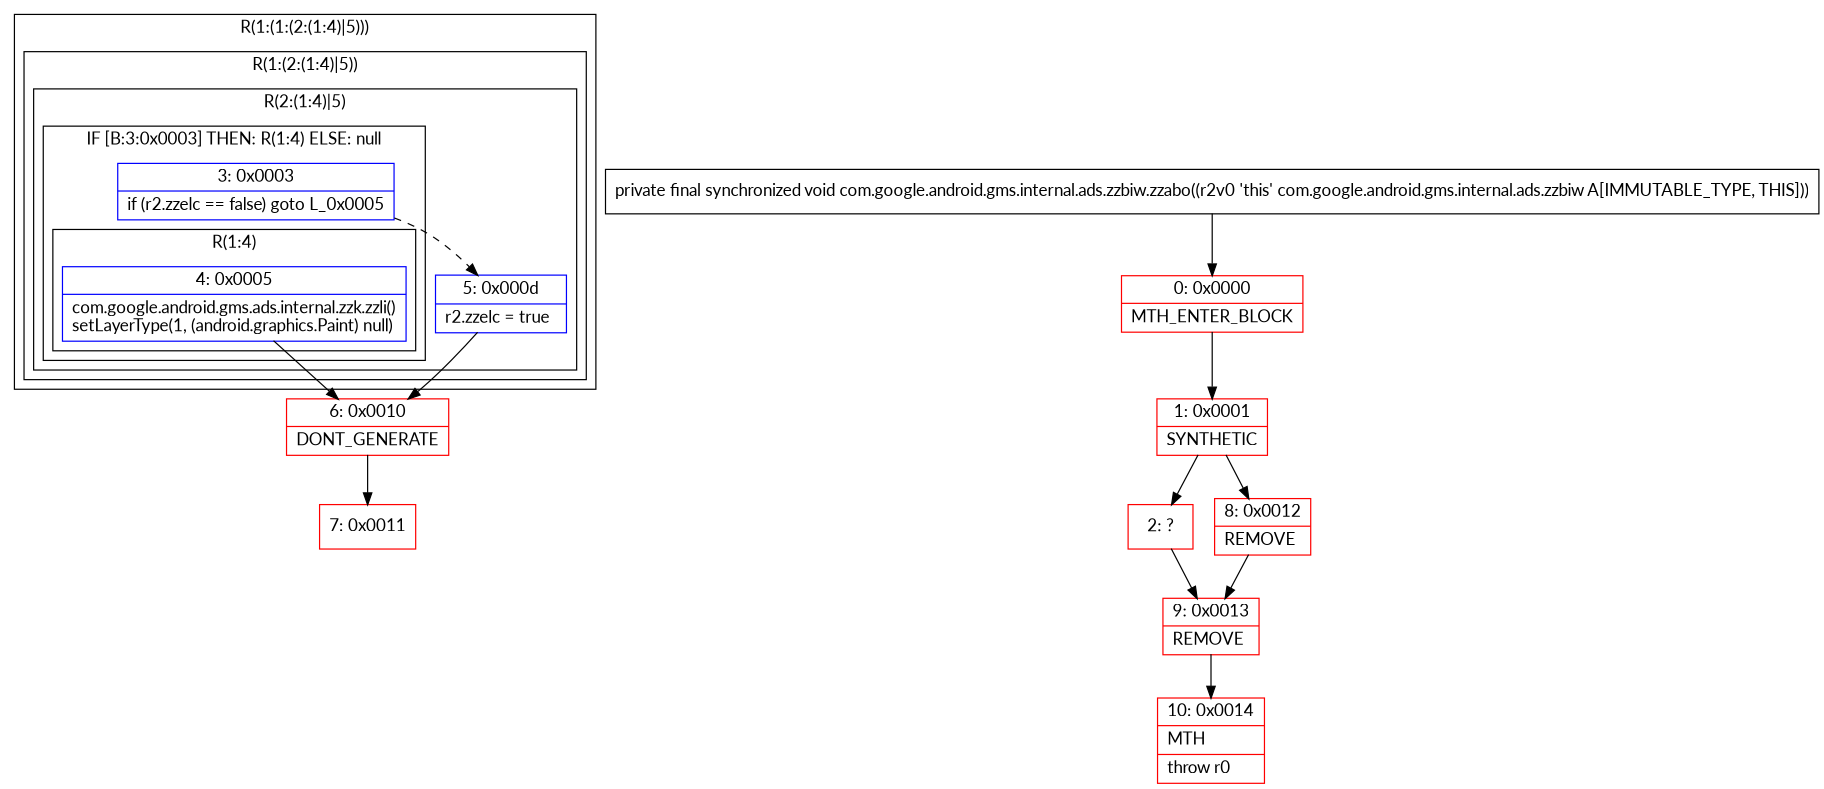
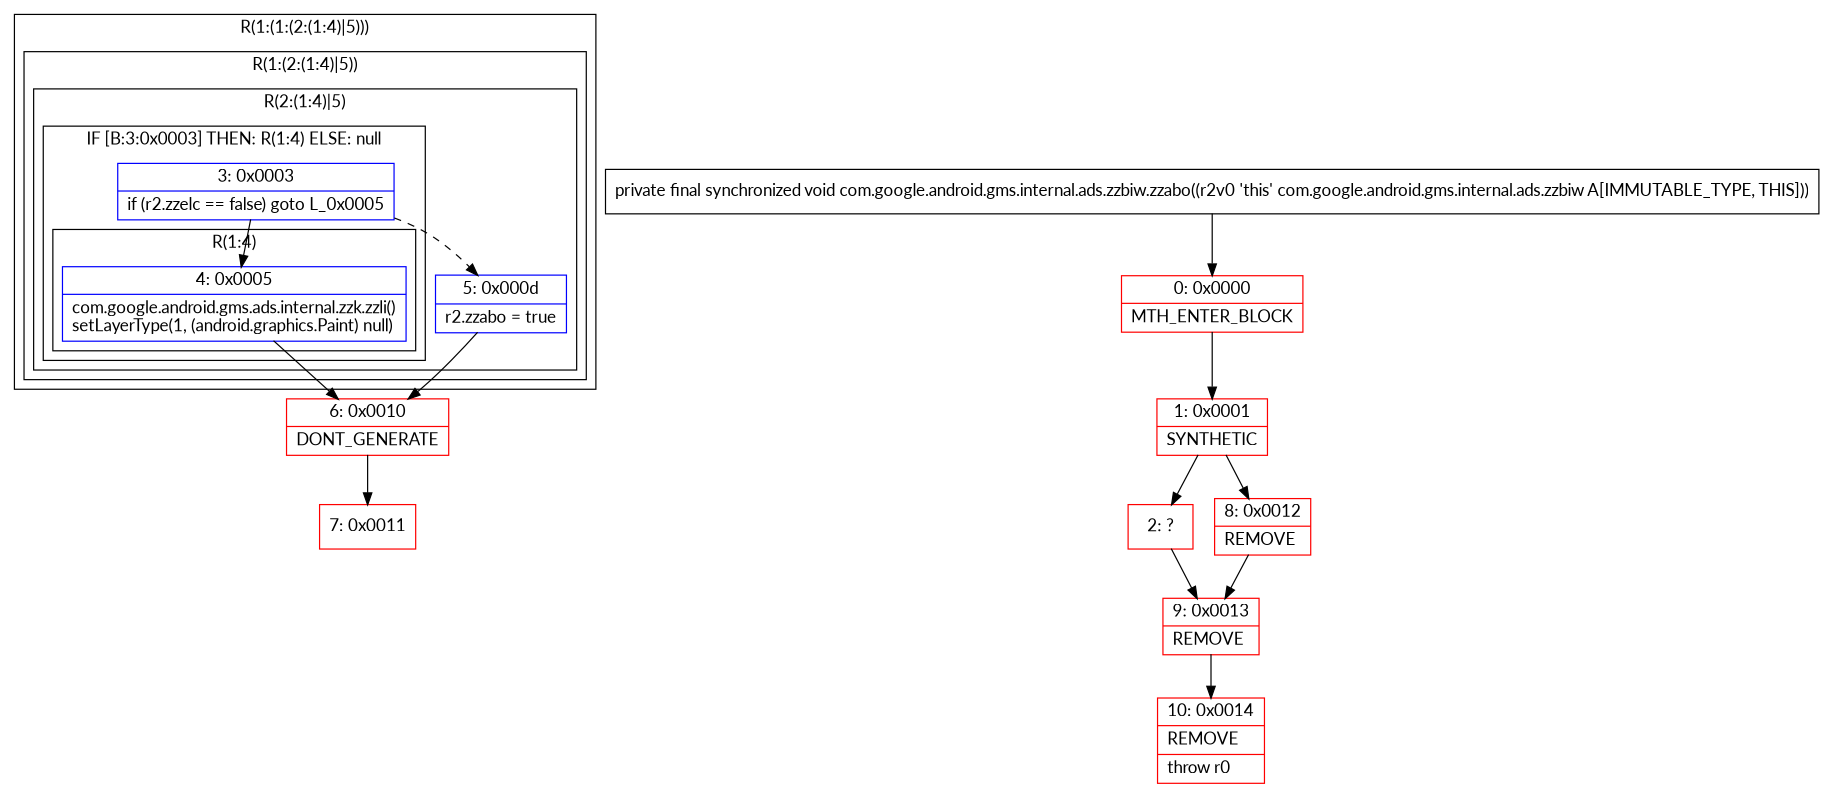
edge "3: 0x0003" -> "4: 0x0005": added
node "5: 0x000d": text "r2.zzelc = true" -> "r2.zzabo = true"
node "10: 0x0014": text "MTH" -> "REMOVE"
